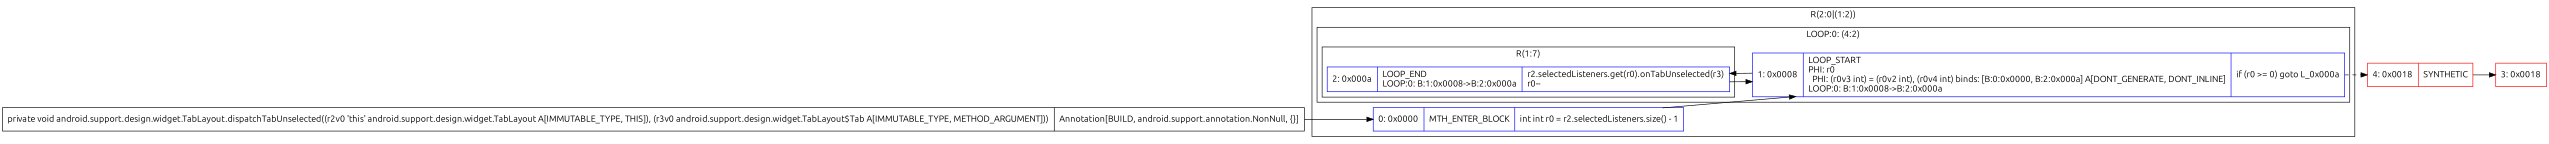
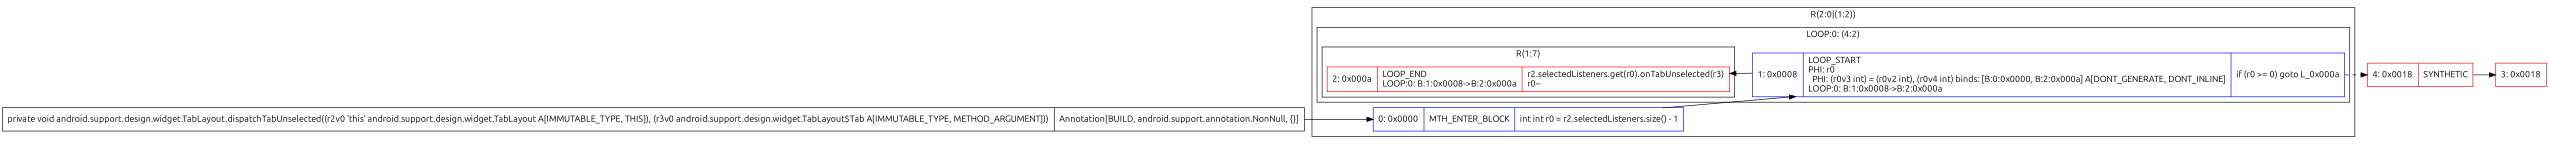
node "2: 0x000a": color blue -> red
edge "2: 0x000a" -> "1: 0x0008": removed
